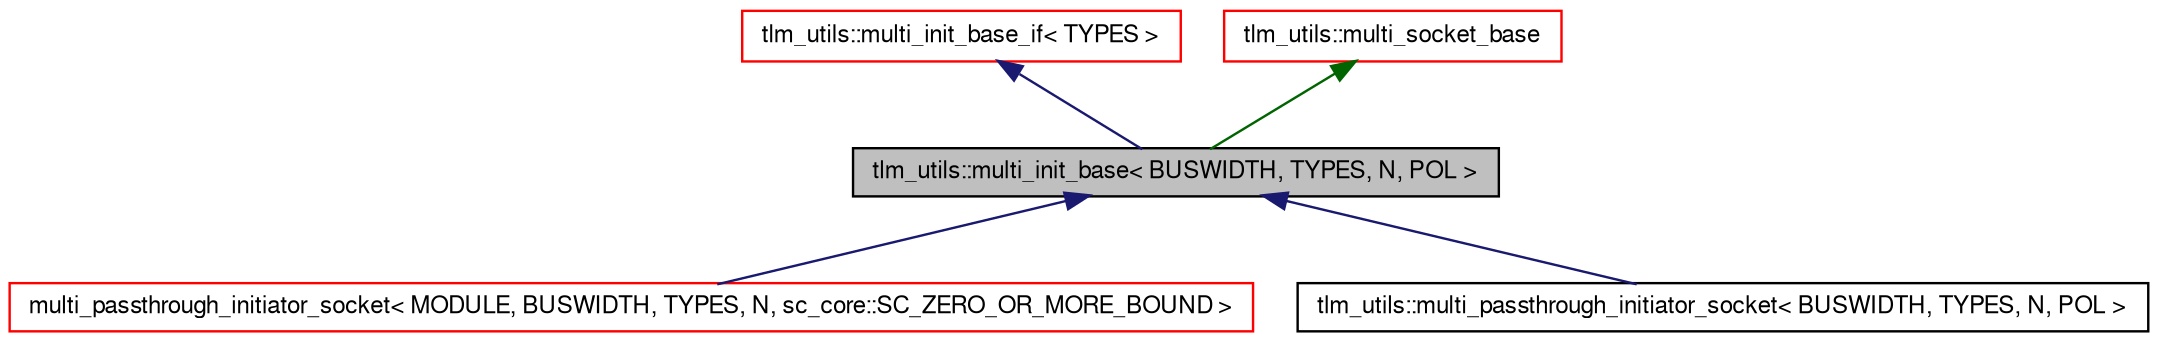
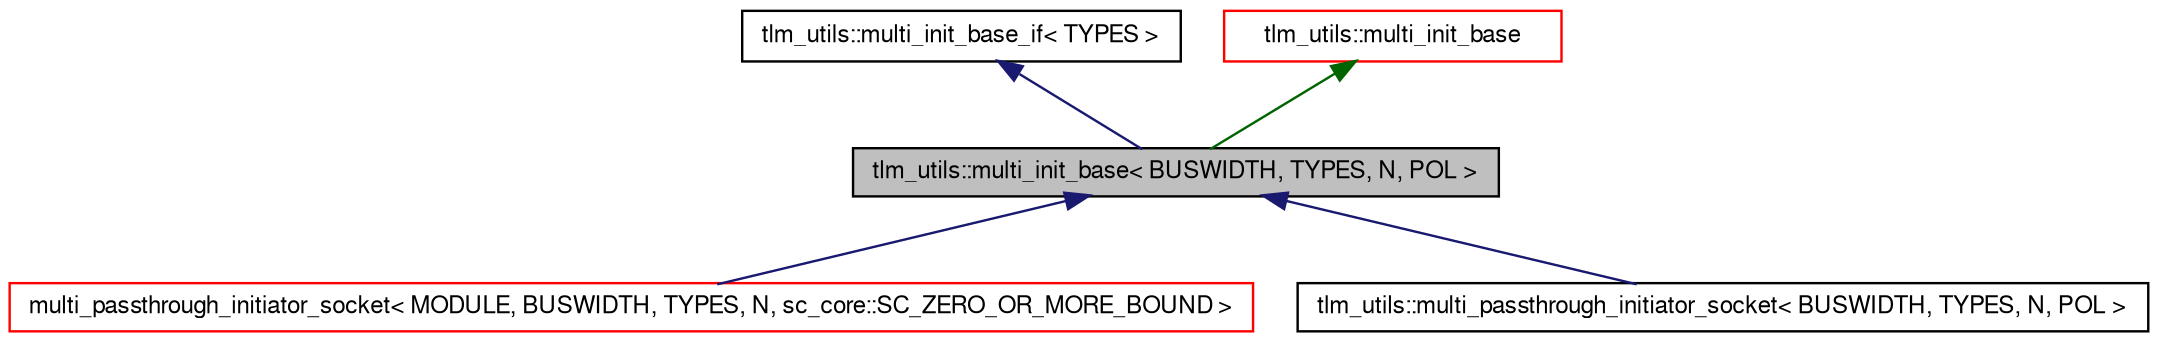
node "tlm_utils::multi_init_base_if< TYPES >": color red -> black
node "tlm_utils::multi_socket_base": label "tlm_utils::multi_socket_base" -> "tlm_utils::multi_init_base"
